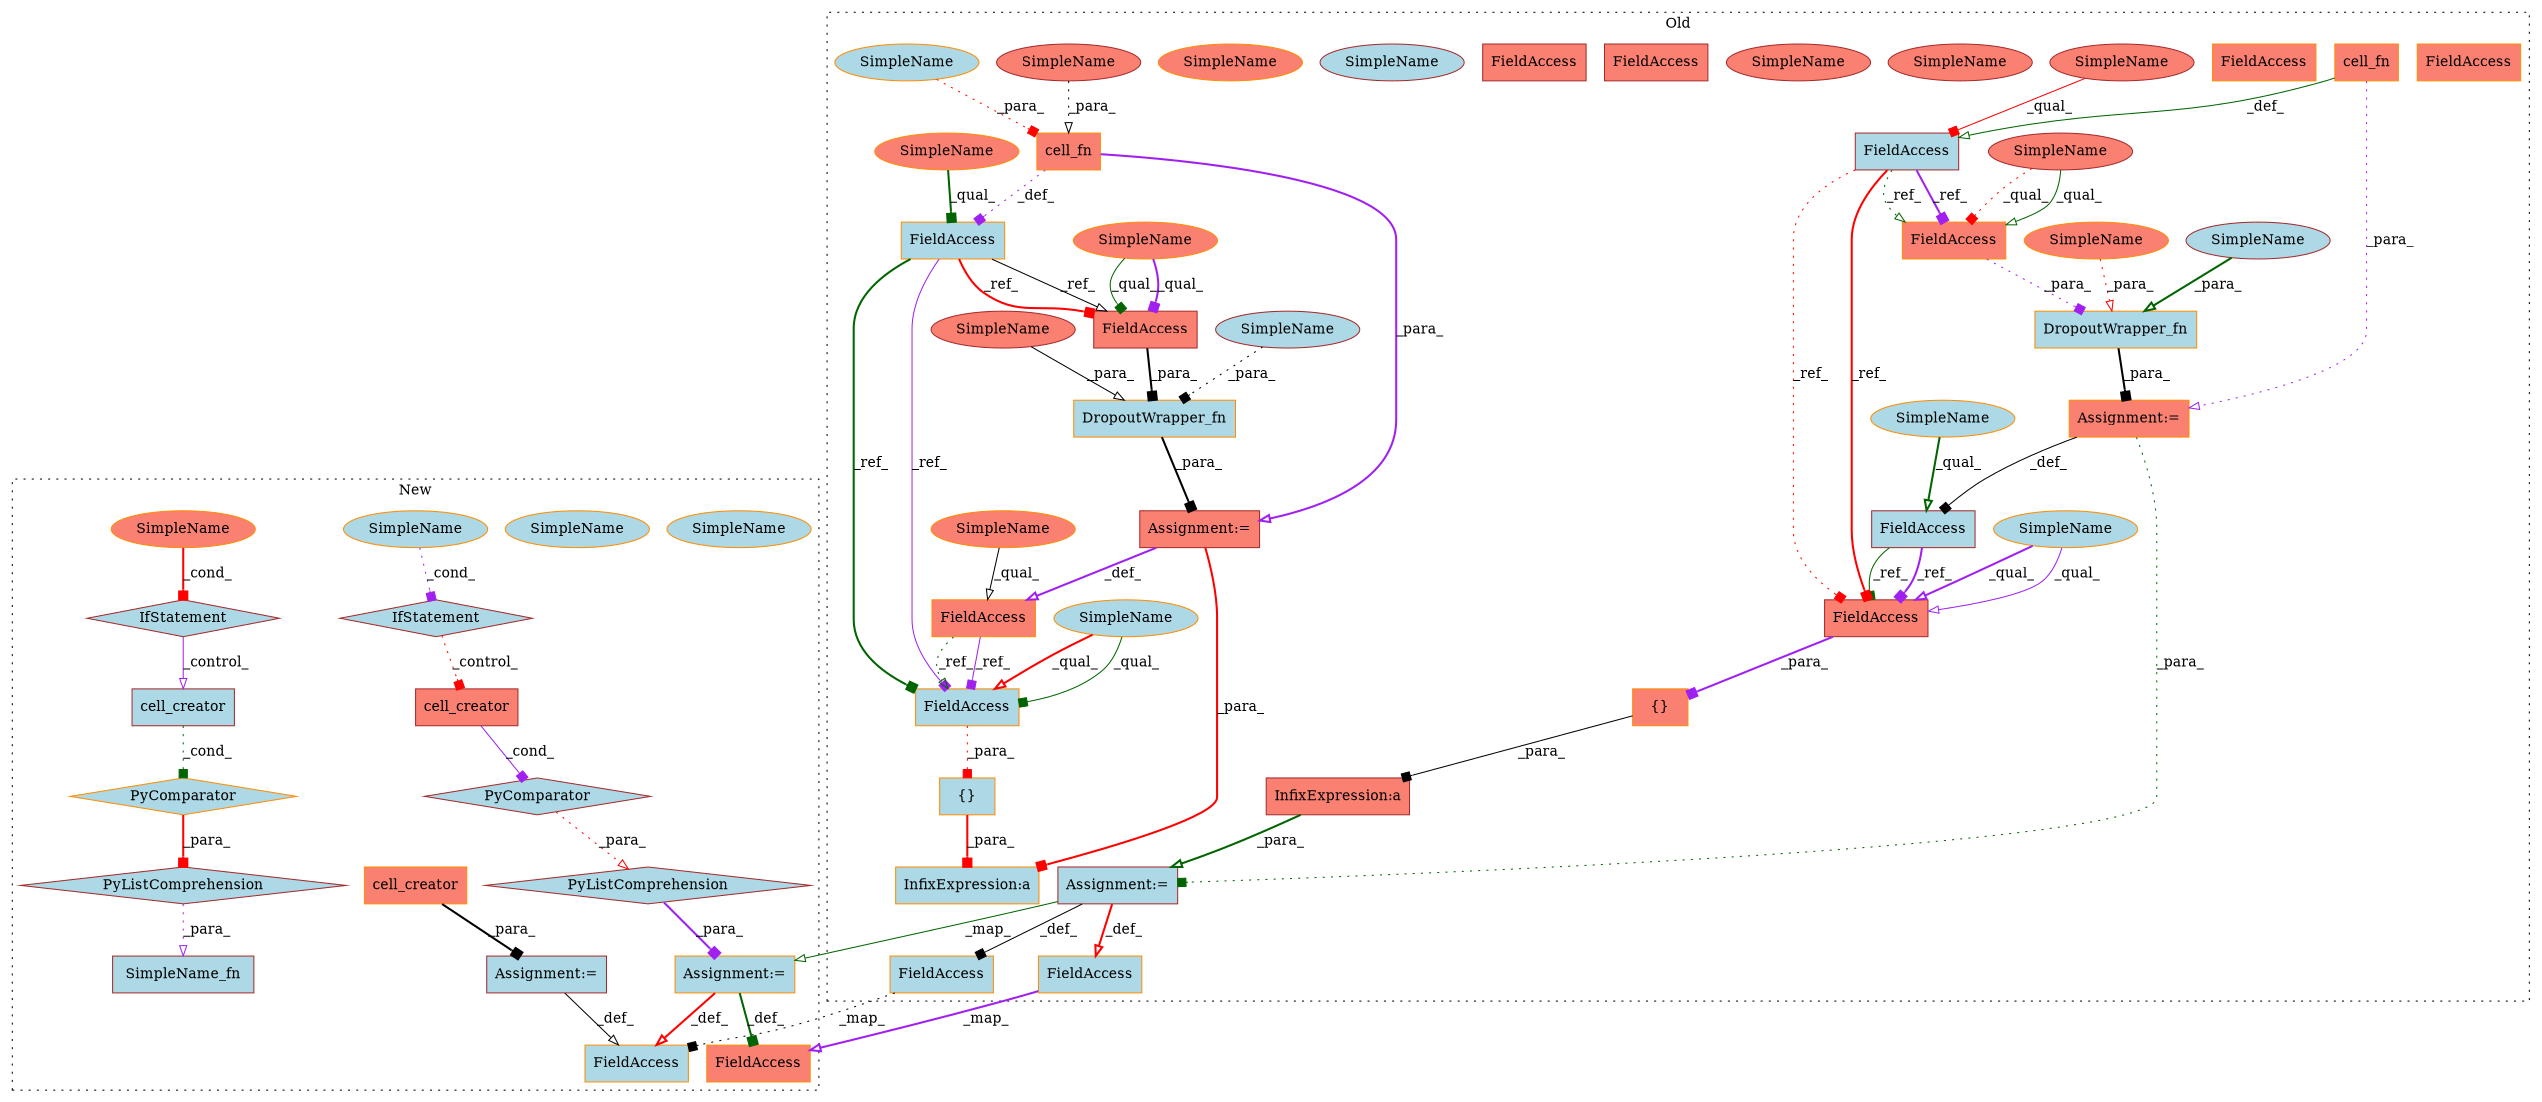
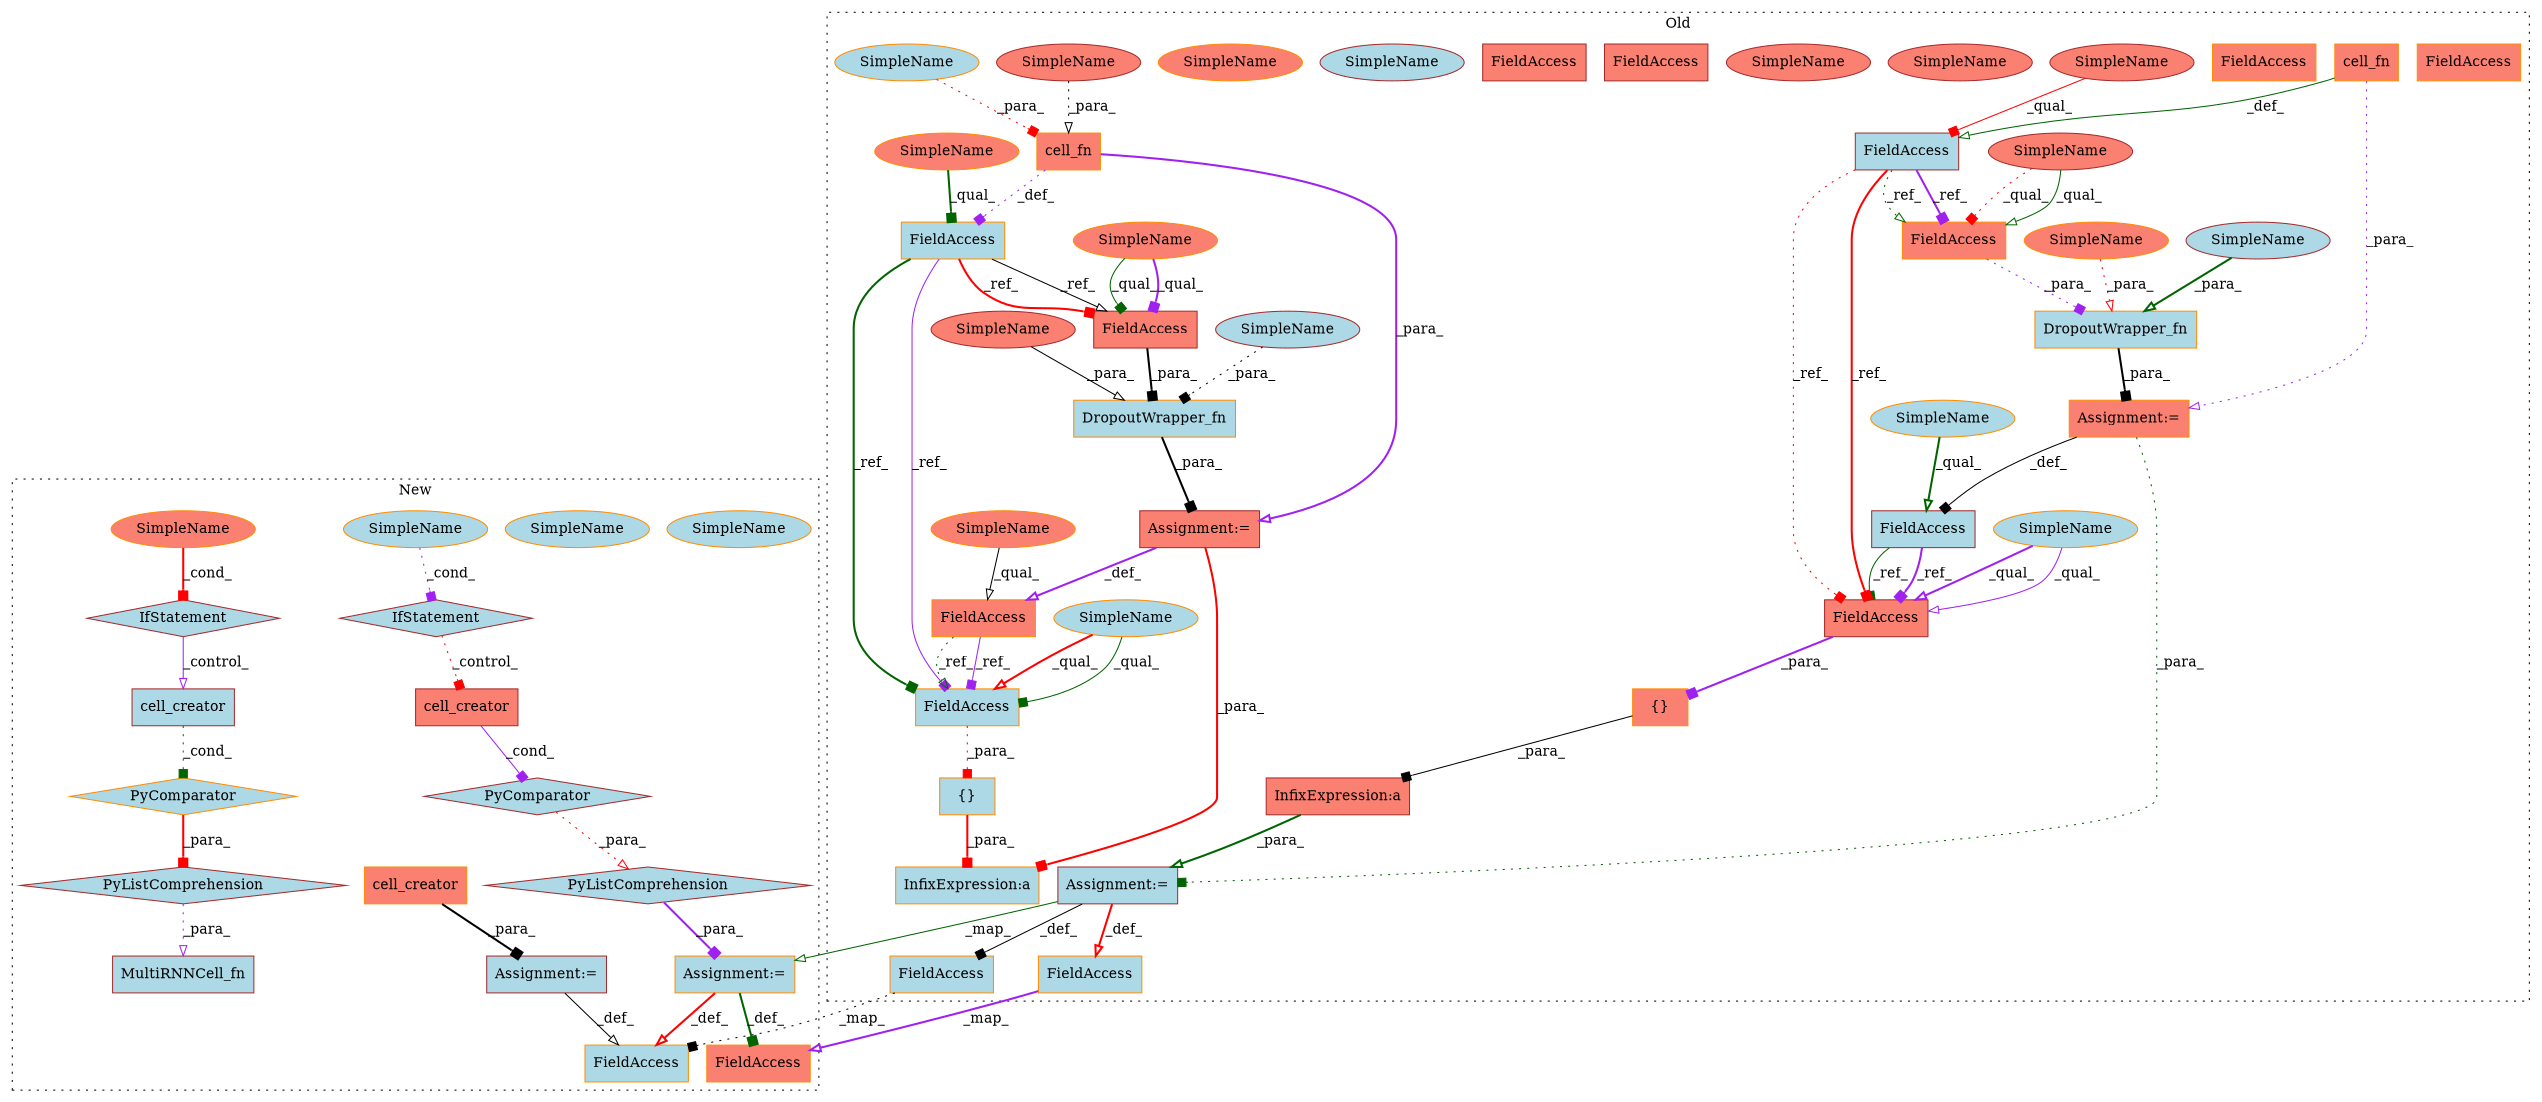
node "SimpleName_fn": label "SimpleName_fn" -> "MultiRNNCell_fn"
